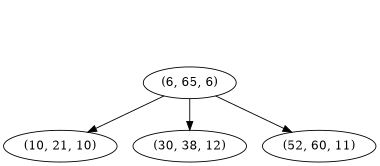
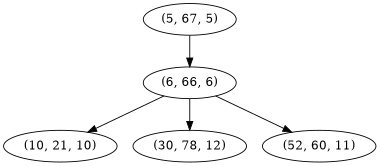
node "(5, 67, 5)": added
node "(6, 65, 6)": label "(6, 65, 6)" -> "(6, 66, 6)"
node "(30, 38, 12)": label "(30, 38, 12)" -> "(30, 78, 12)"
